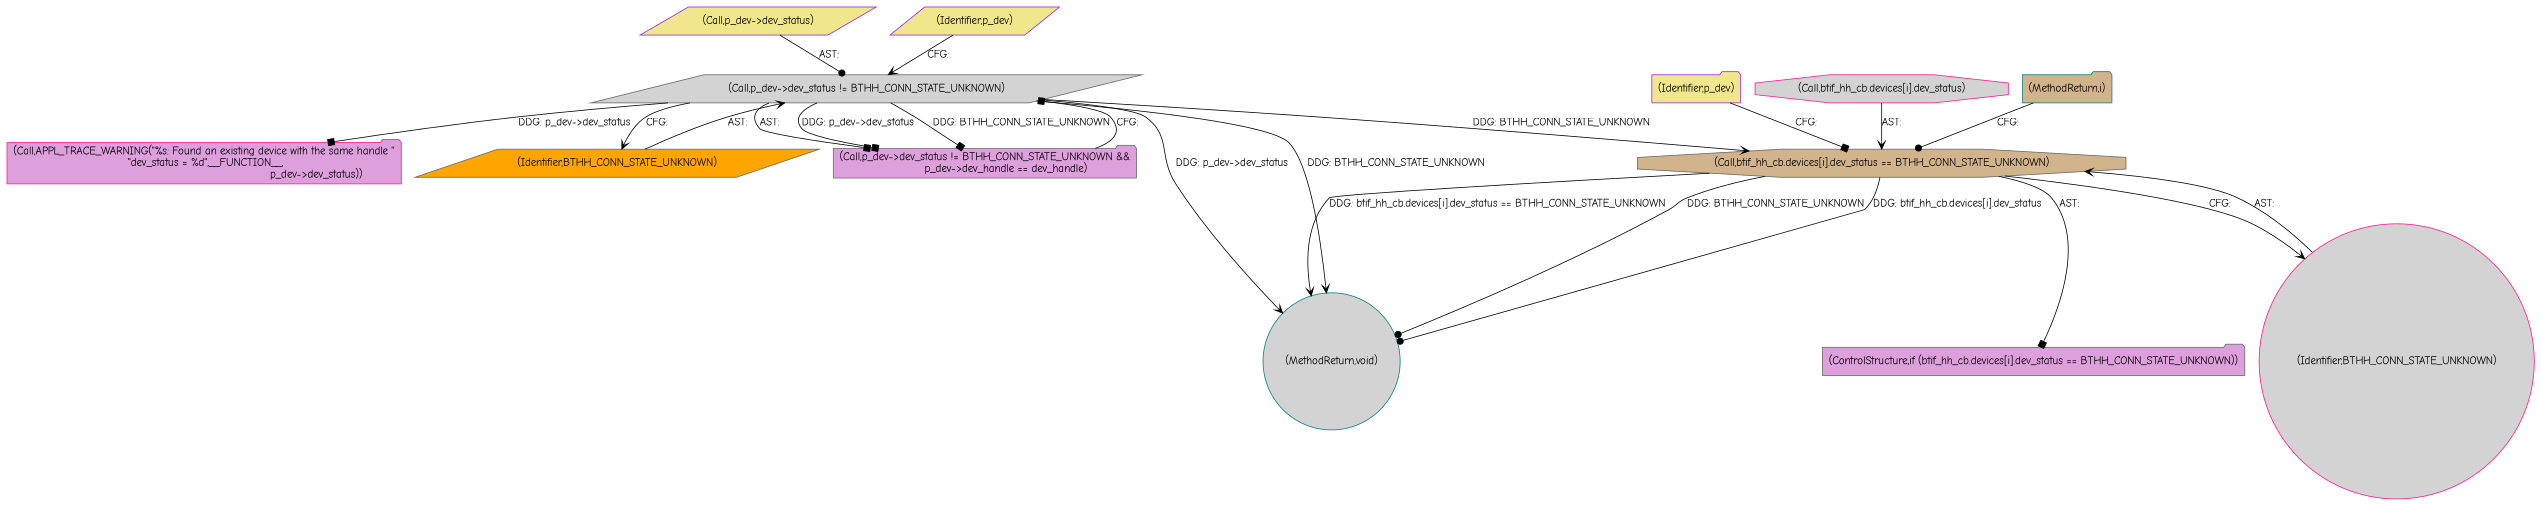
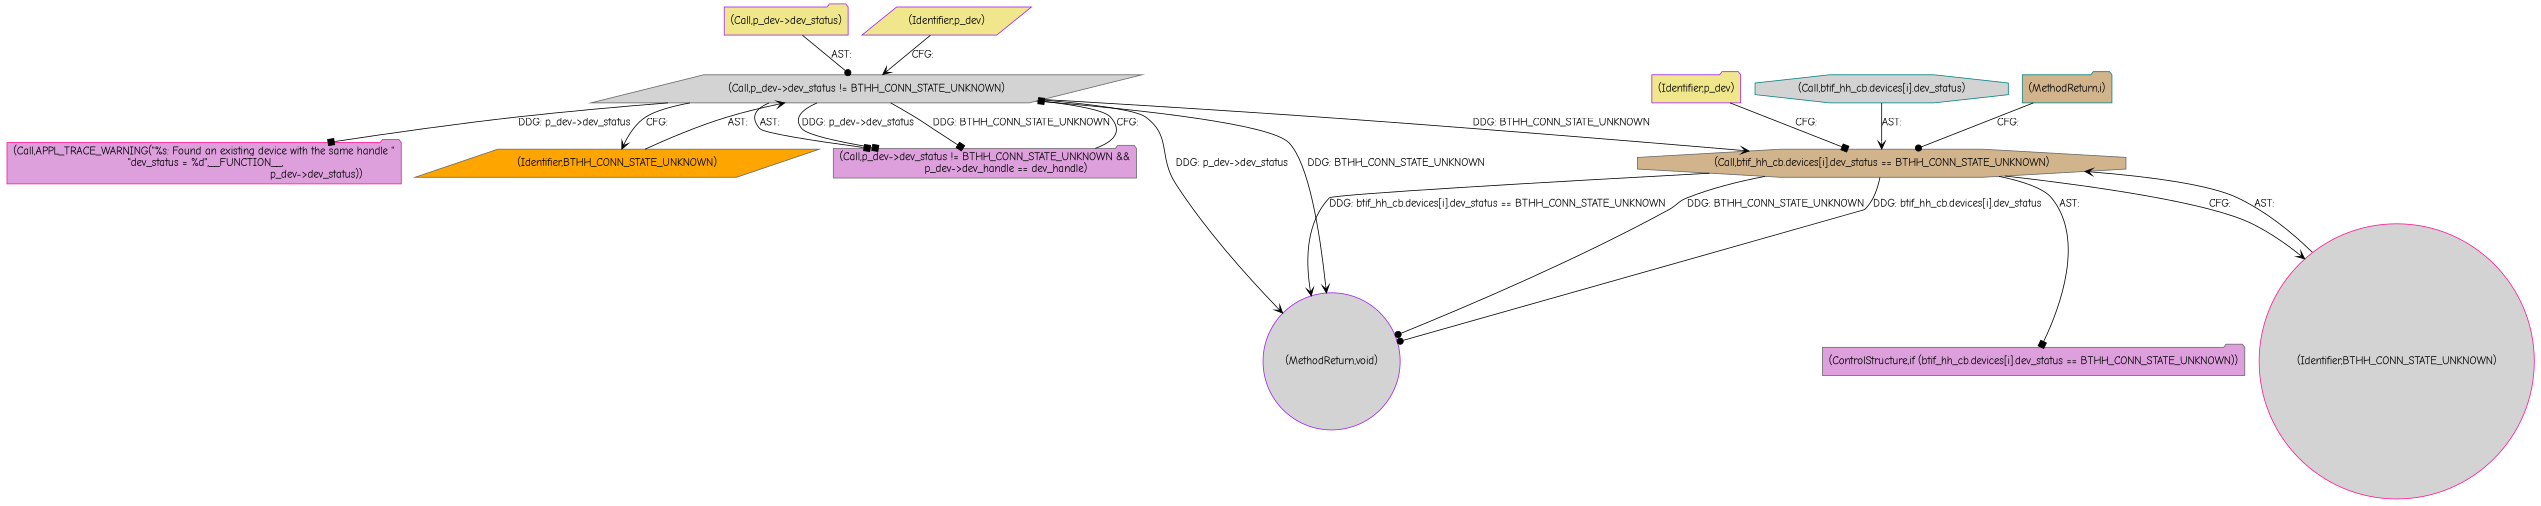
node "(Call,p_dev->dev_status)": shape parallelogram -> folder
node "(Call,btif_hh_cb.devices[i].dev_status)": color deeppink -> teal
node "(MethodReturn,void)": color teal -> purple
